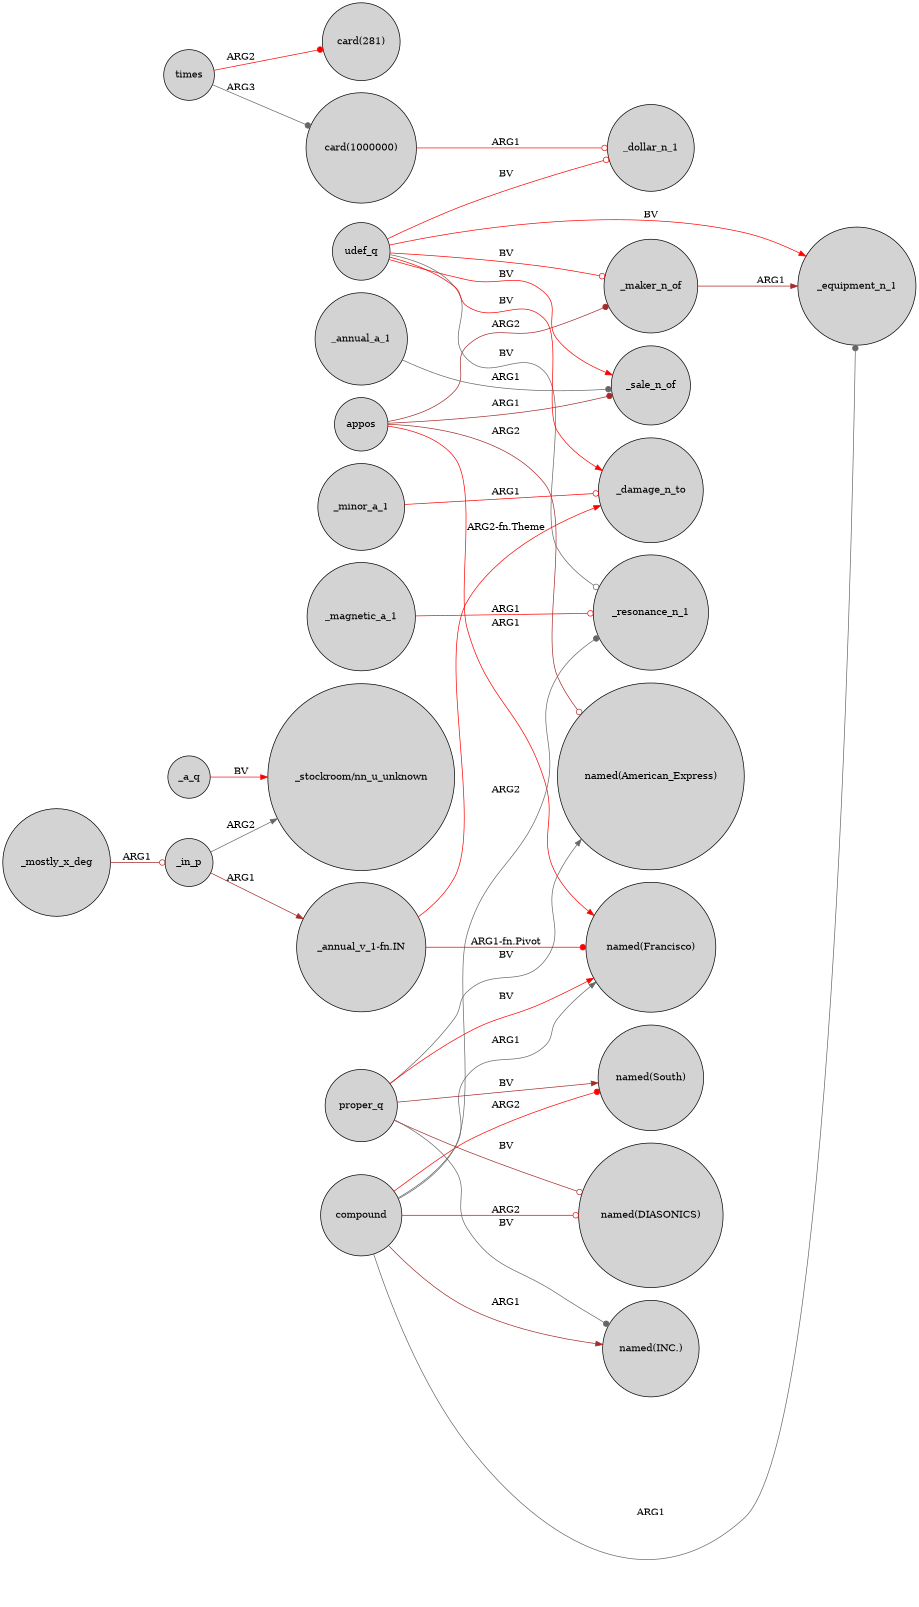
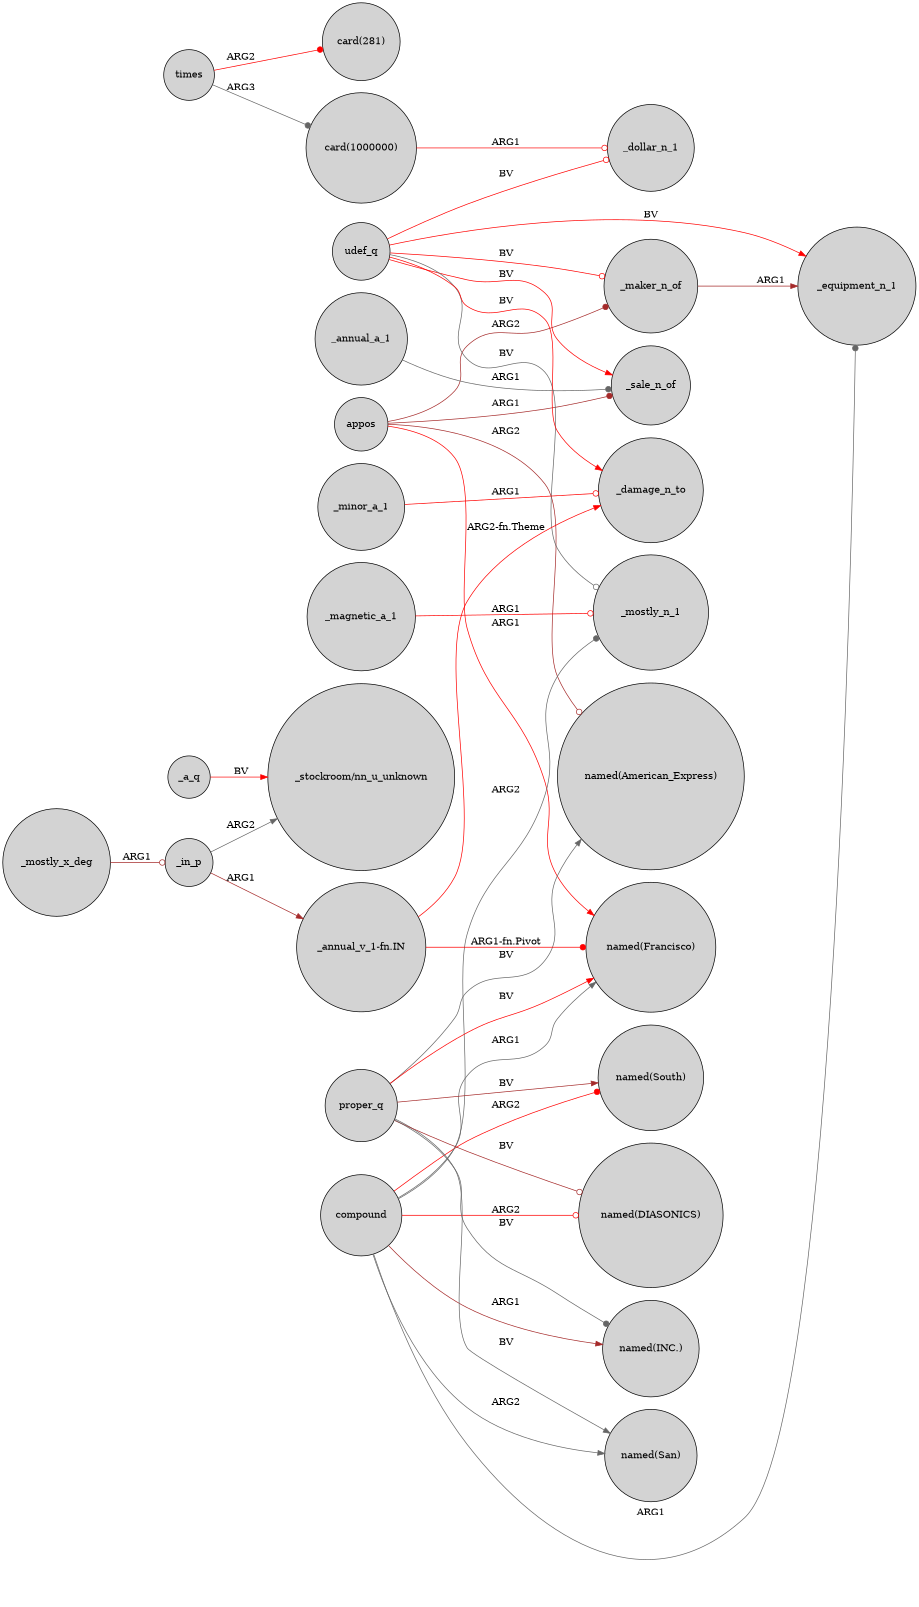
node "_resonance_n_1": label "_resonance_n_1" -> "_mostly_n_1"
node "named(San)": added
